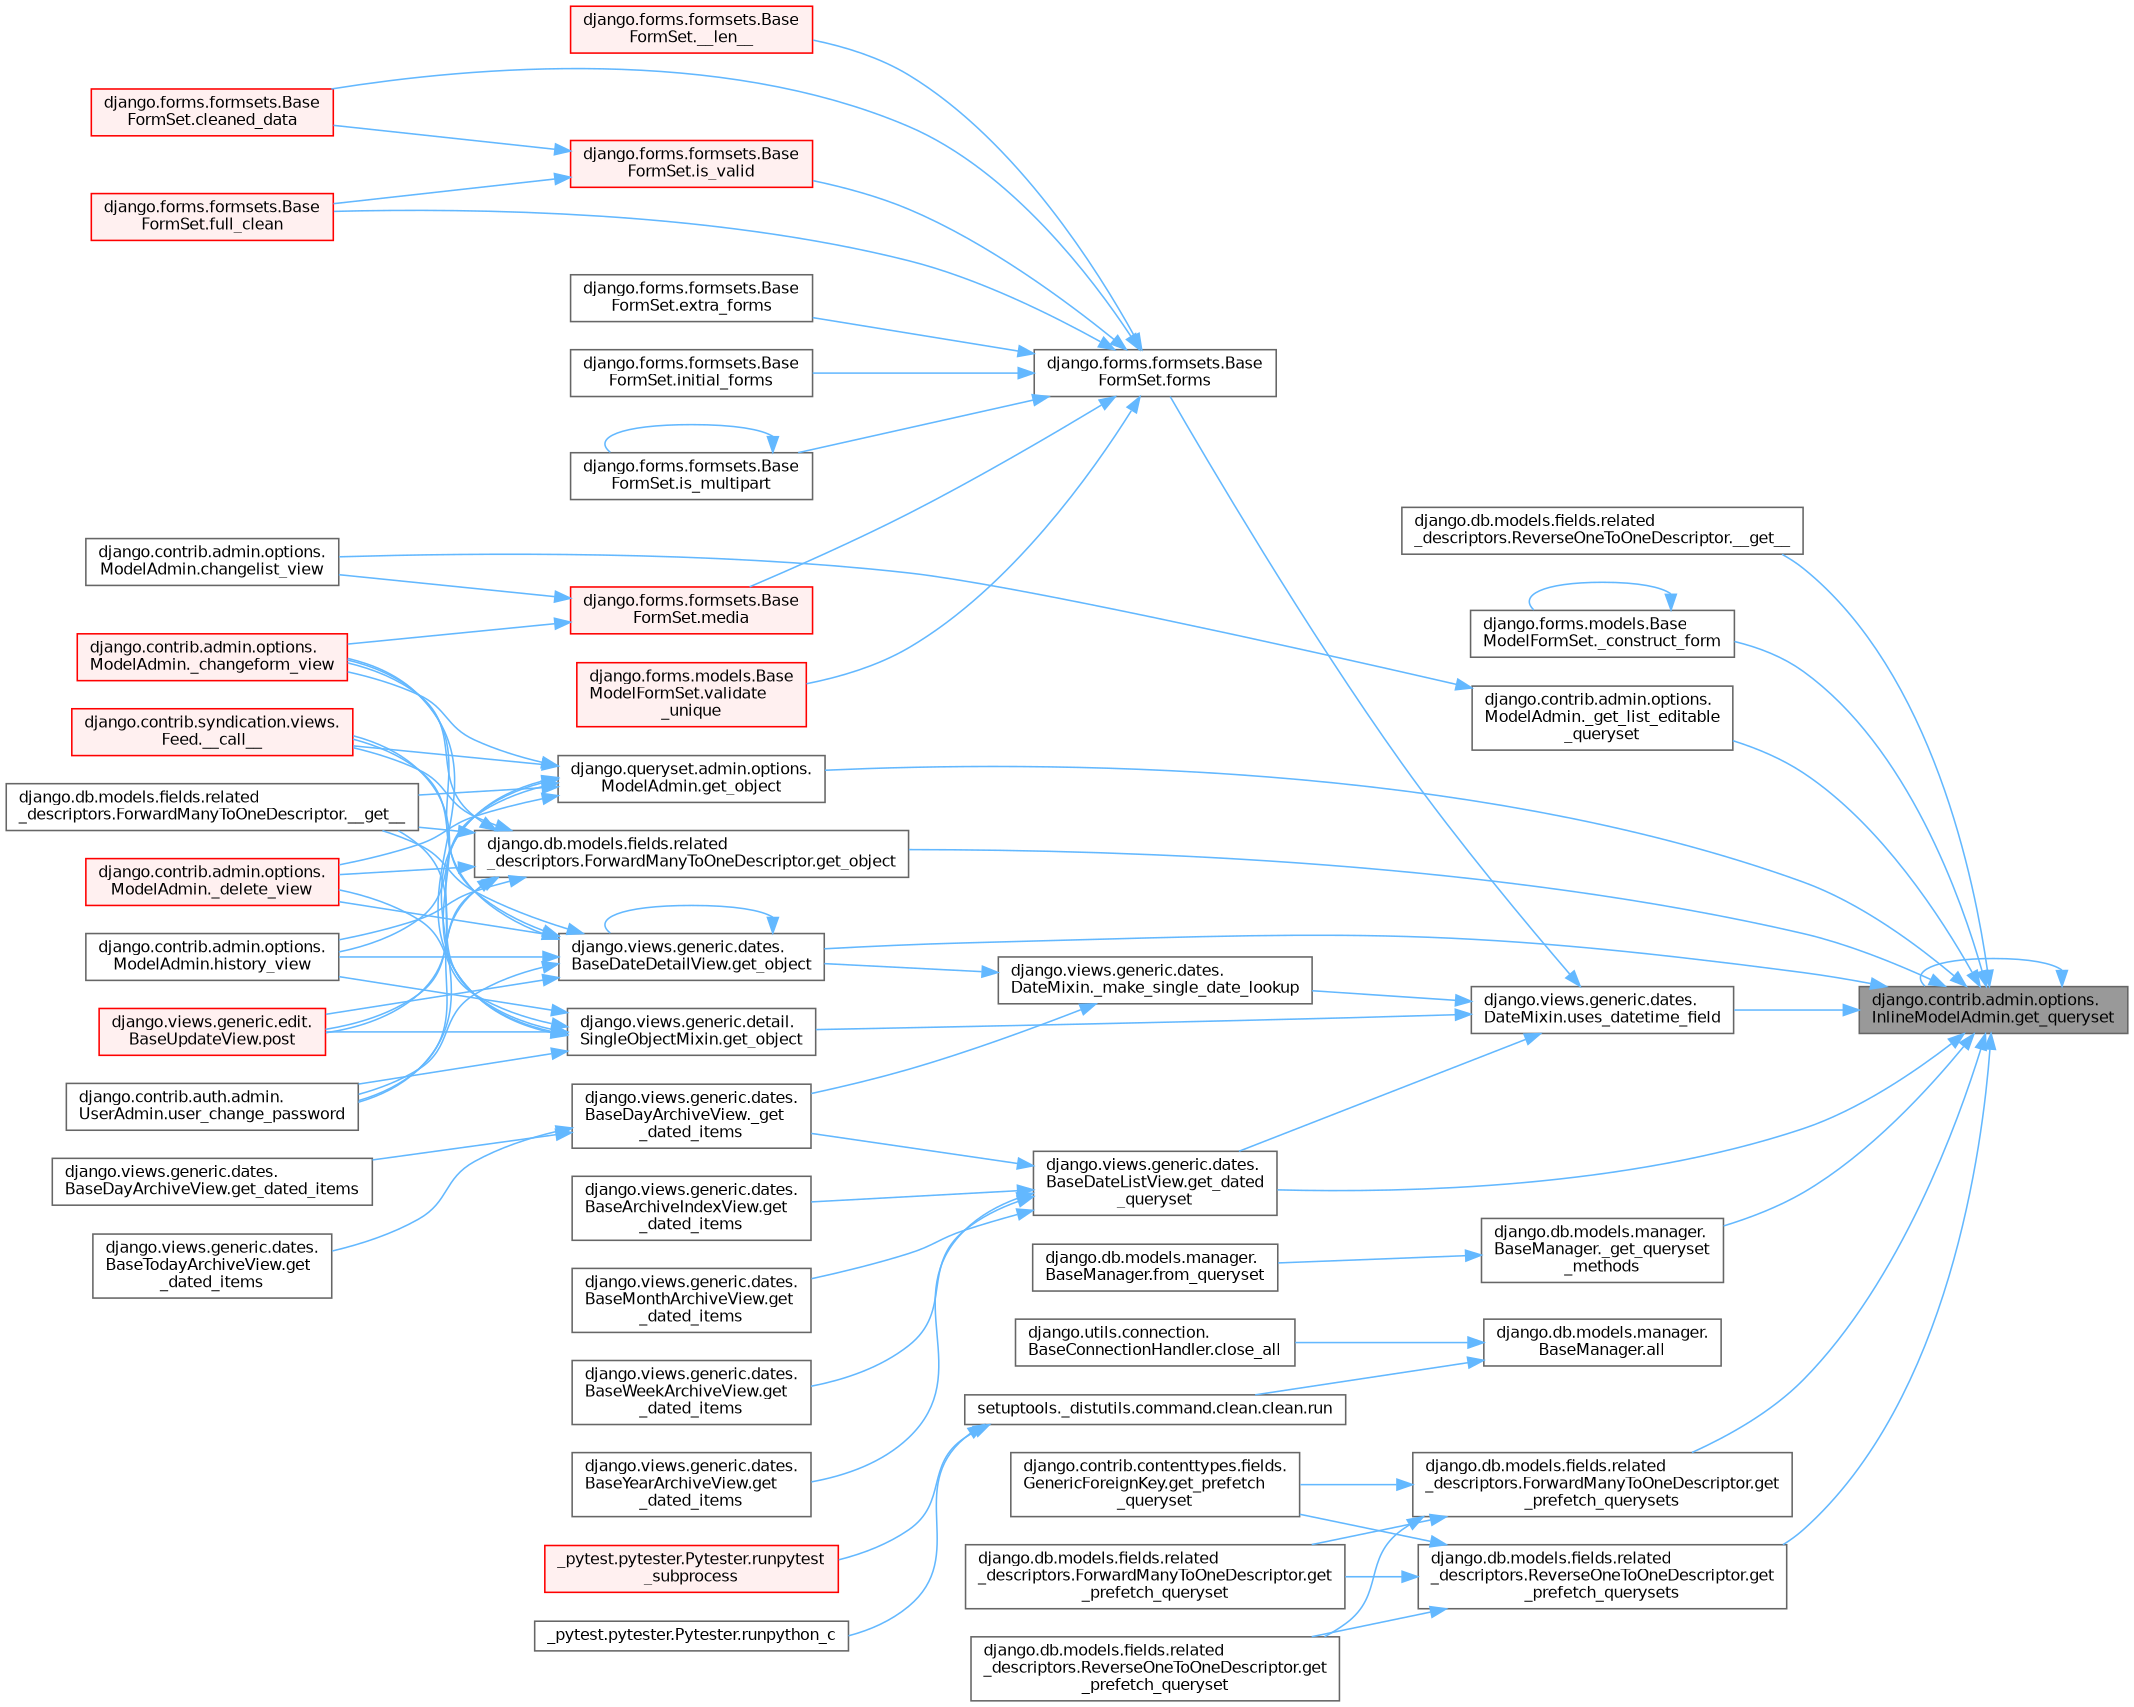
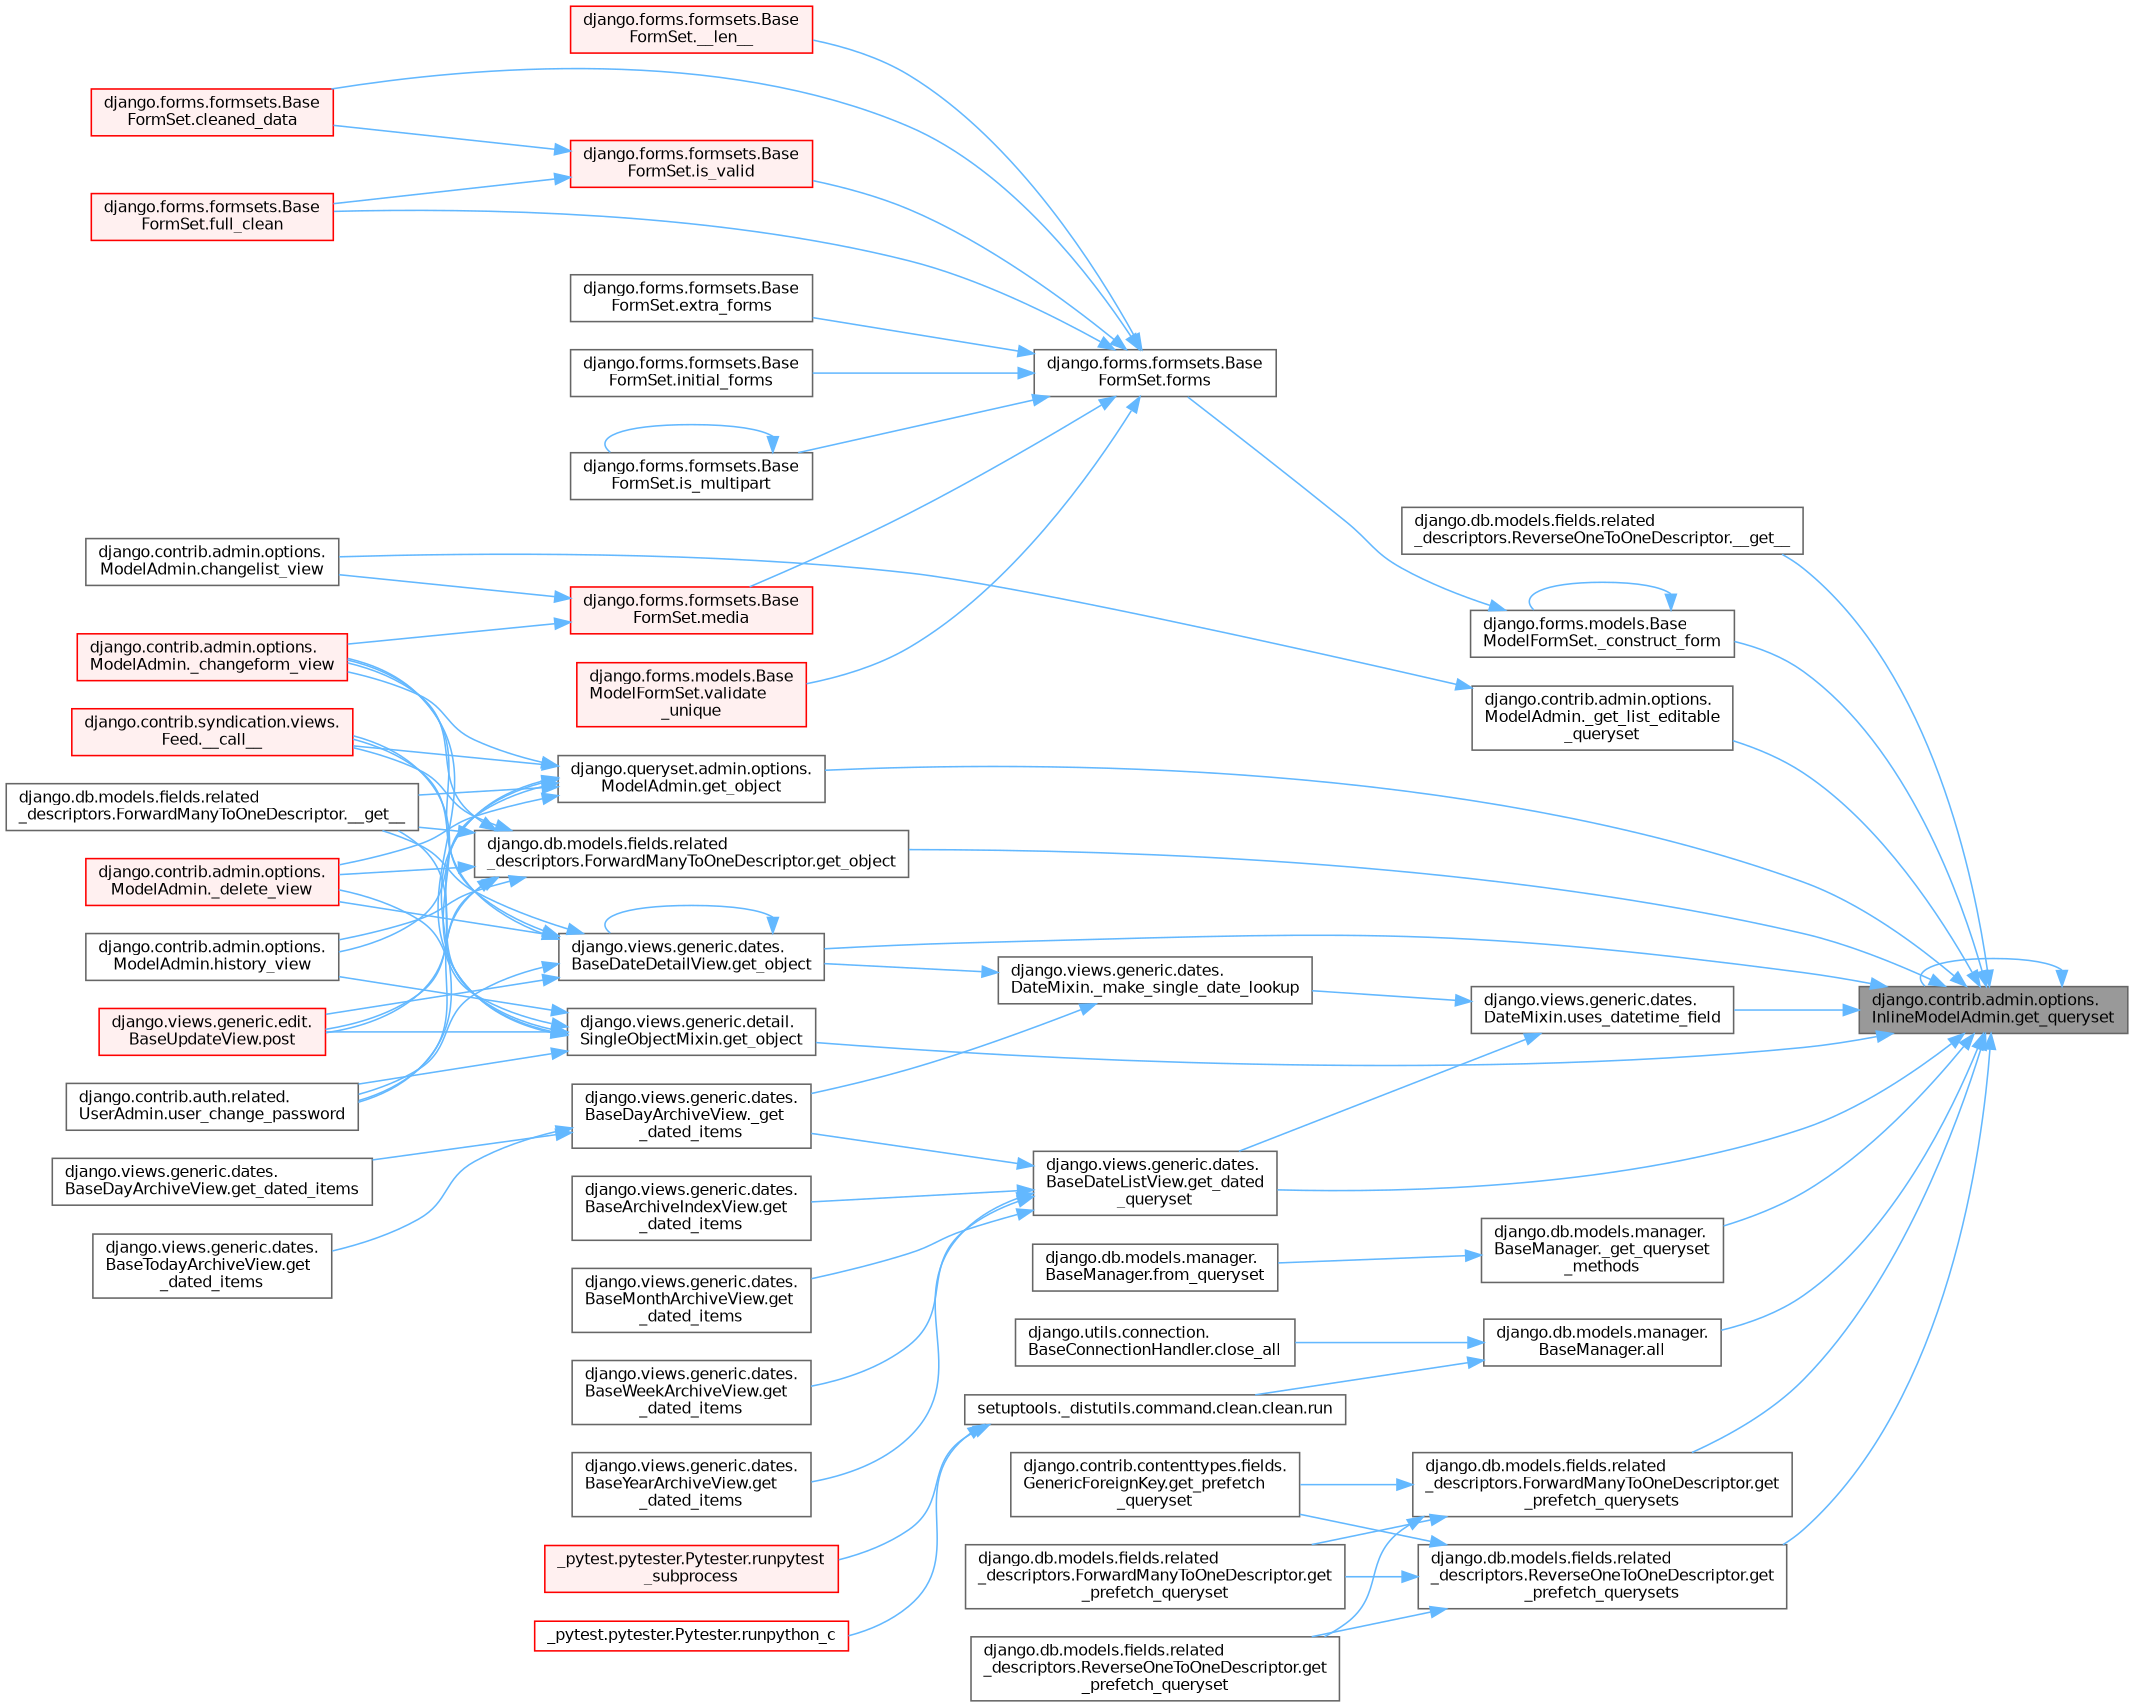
edge "django.forms.formsets.Base FormSet.forms" -> "django.views.generic.dates. DateMixin.uses_datetime_field": now "django.forms.formsets.Base FormSet.forms" -> "django.forms.models.Base ModelFormSet._construct_form"
edge "django.contrib.admin.options. ModelAdmin.history_view" -> "django.views.generic.dates. BaseDateDetailView.get_object": removed
edge "django.views.generic.detail. SingleObjectMixin.get_object" -> "django.views.generic.dates. DateMixin.uses_datetime_field": now "django.views.generic.detail. SingleObjectMixin.get_object" -> "django.contrib.admin.options. InlineModelAdmin.get_queryset"
node "django.contrib.auth.admin. UserAdmin.user_change_password": label "django.contrib.auth.admin. UserAdmin.user_change_password" -> "django.contrib.auth.related. UserAdmin.user_change_password"
edge "django.db.models.manager. BaseManager.all" -> "django.contrib.admin.options. InlineModelAdmin.get_queryset": added
node "_pytest.pytester.Pytester.runpython_c": color grey40 -> red
